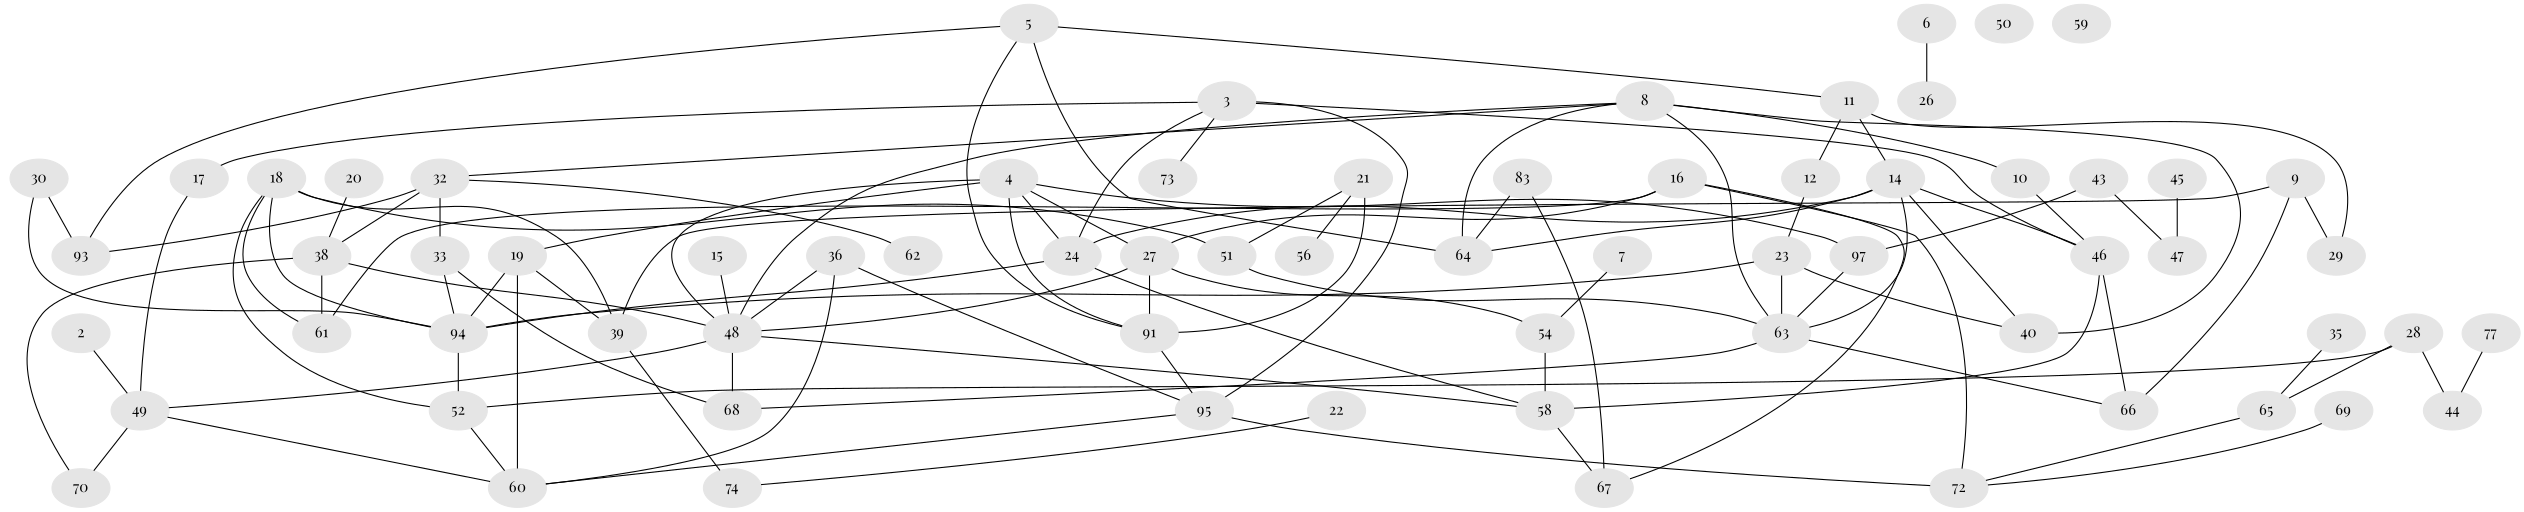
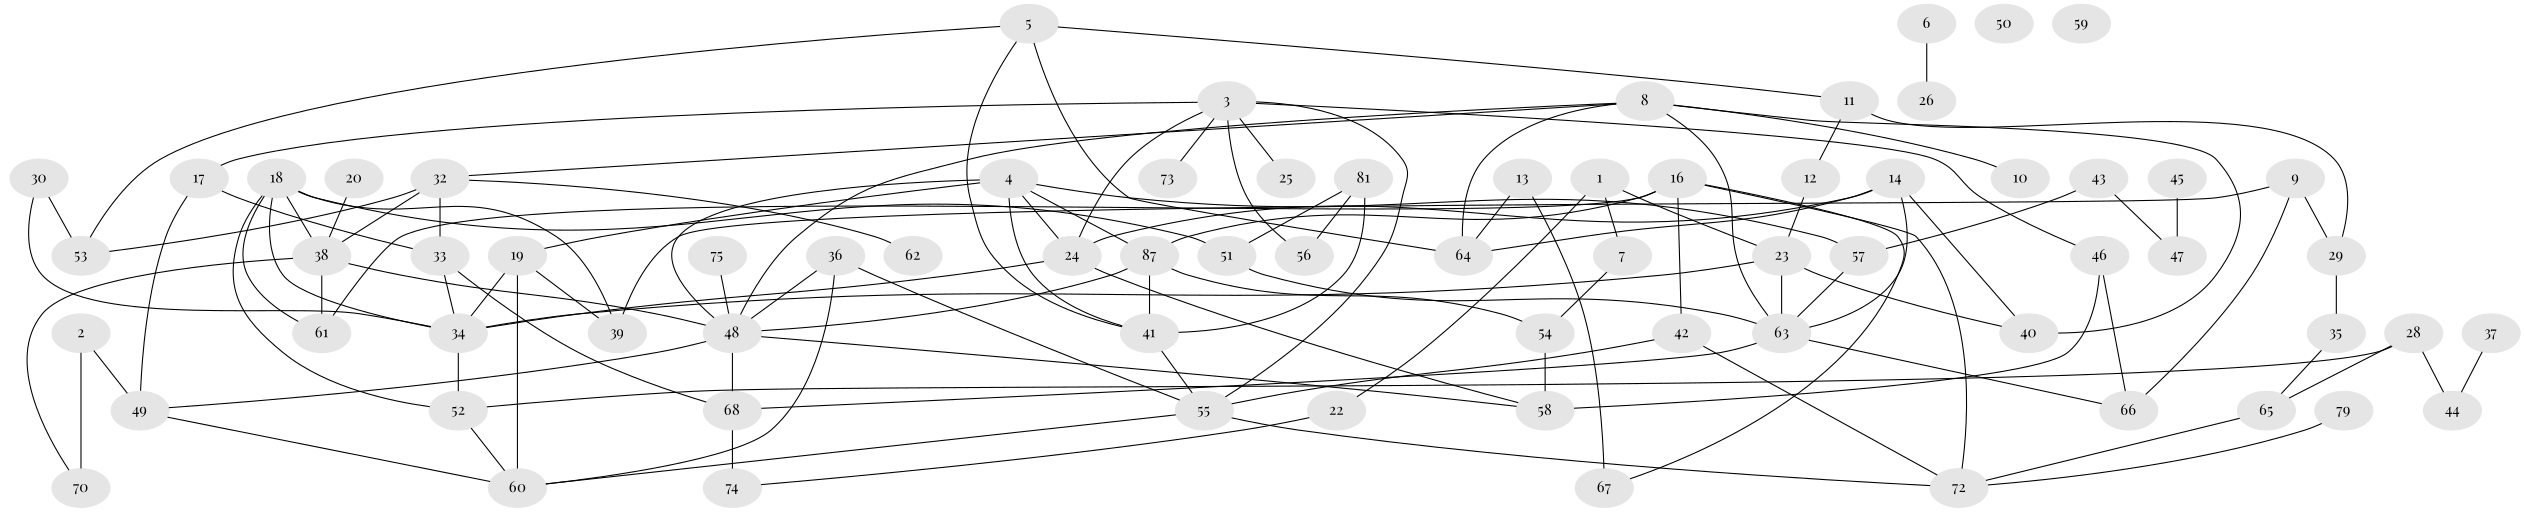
edge "11" -- "14": removed
node "25": added
node "21": label "21" -> "81"
node "83": label "83" -> "13"
node "1": added
edge "3" -- "56": added
edge "18" -- "38": added
edge "14" -- "46": removed
edge "10" -- "46": removed
edge "17" -- "33": added
node "93": label "93" -> "53"
node "15": label "15" -> "75"
node "27": label "27" -> "87"
node "97": label "97" -> "57"
edge "29" -- "35": added
node "94": label "94" -> "34"
node "91": label "91" -> "41"
node "42": added
node "77": label "77" -> "37"
edge "39" -- "74": now "68" -- "74"
node "95": label "95" -> "55"
node "69": label "69" -> "79"
edge "49" -- "70": now "2" -- "70"
edge "58" -- "67": removed
